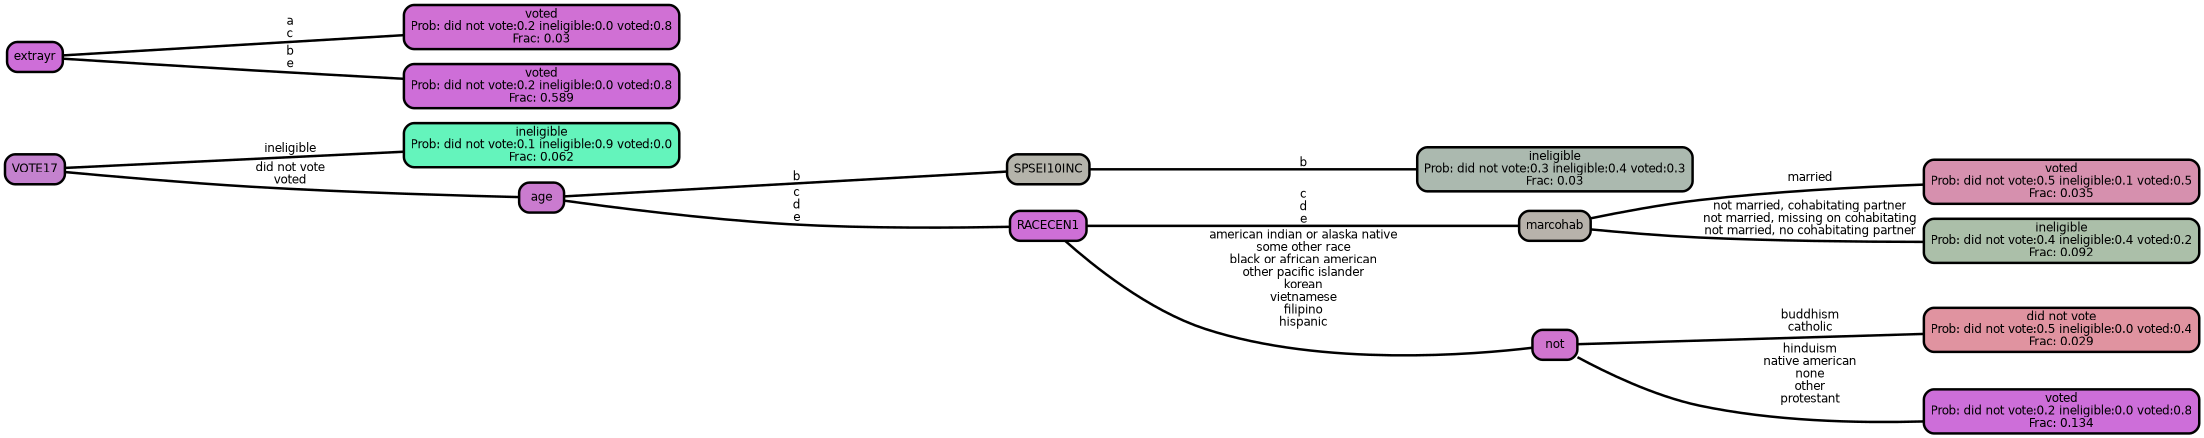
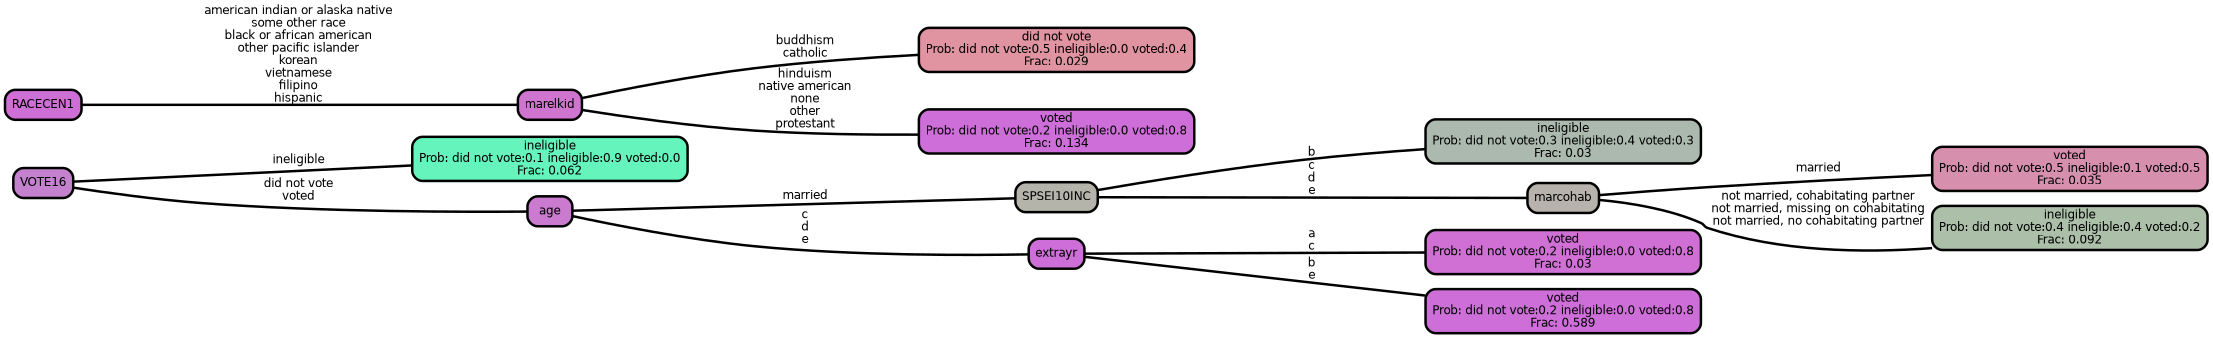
node "VOTE17": label "VOTE17" -> "VOTE16"
edge "SPSEI10INC" -- "age": label " b" -> " married"
edge "age" -- "RACECEN1": now "age" -- "extrayr"
edge "RACECEN1" -- "marcohab": now "SPSEI10INC" -- "marcohab"
node "not": label "not" -> "marelkid"
